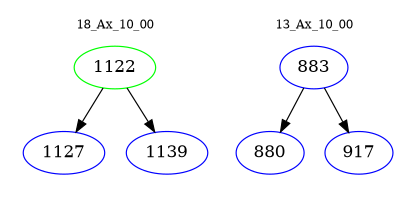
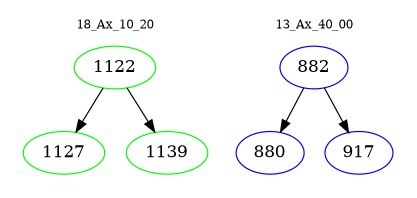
cluster "18_Ax_10_00": label "18_Ax_10_00" -> "18_Ax_10_20"
cluster "13_Ax_10_00": label "13_Ax_10_00" -> "13_Ax_40_00"
node "883": label "883" -> "882"
node "1127": color blue -> green
node "1139": color blue -> green
